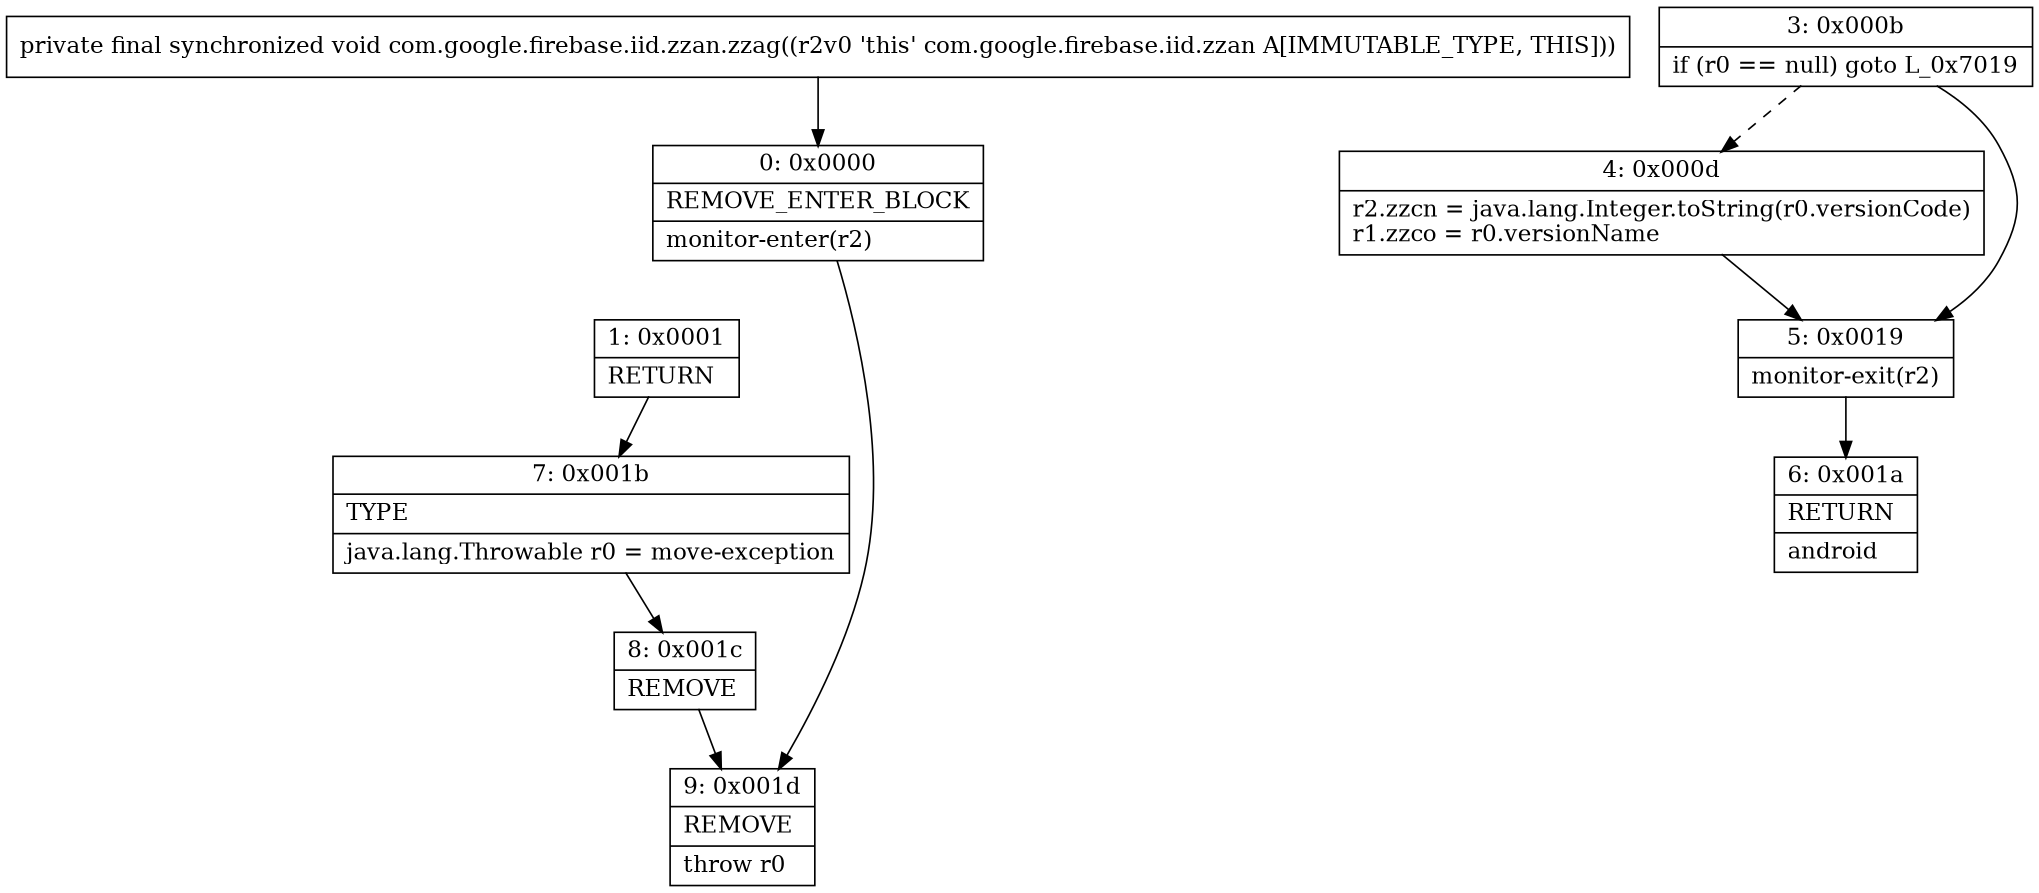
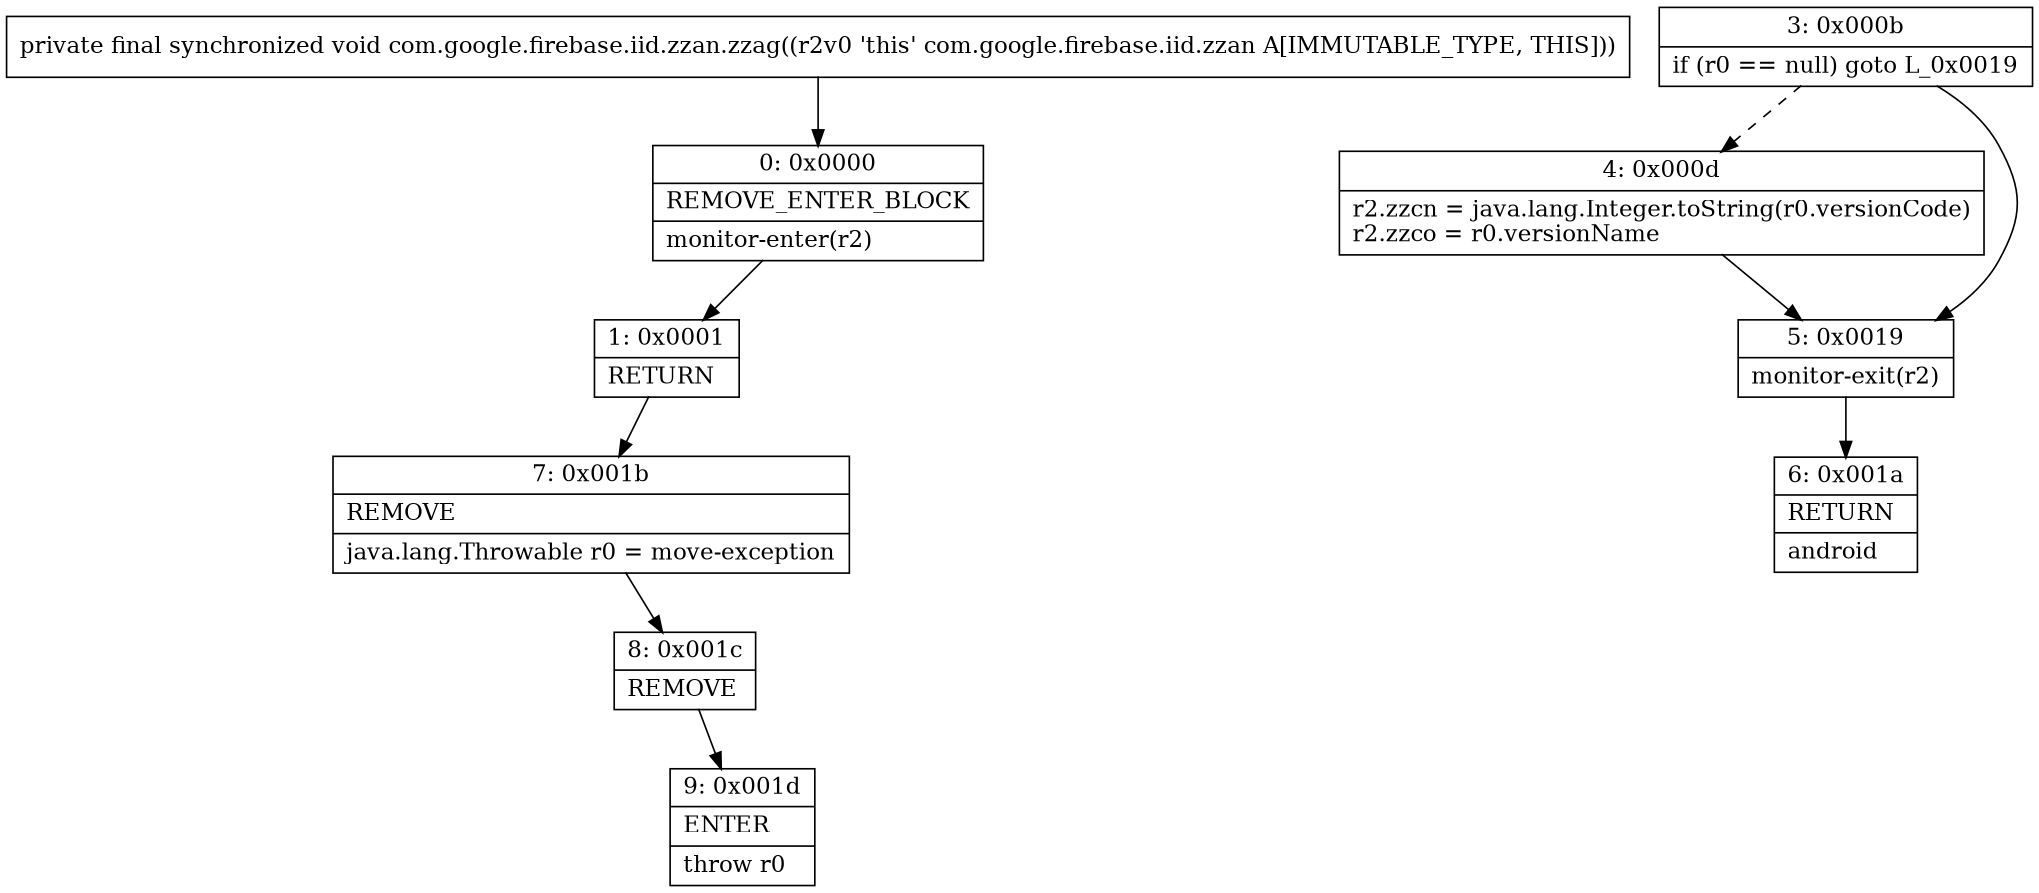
node "3: 0x000b": text "if (r0 == null) goto L_0x7019" -> "if (r0 == null) goto L_0x0019"
node "4: 0x000d": text "r1.zzco = r0.versionName" -> "r2.zzco = r0.versionName"
node "7: 0x001b": text "TYPE" -> "REMOVE"
edge "0: 0x0000" -> "9: 0x001d": now "0: 0x0000" -> "1: 0x0001"
node "9: 0x001d": text "REMOVE" -> "ENTER"
